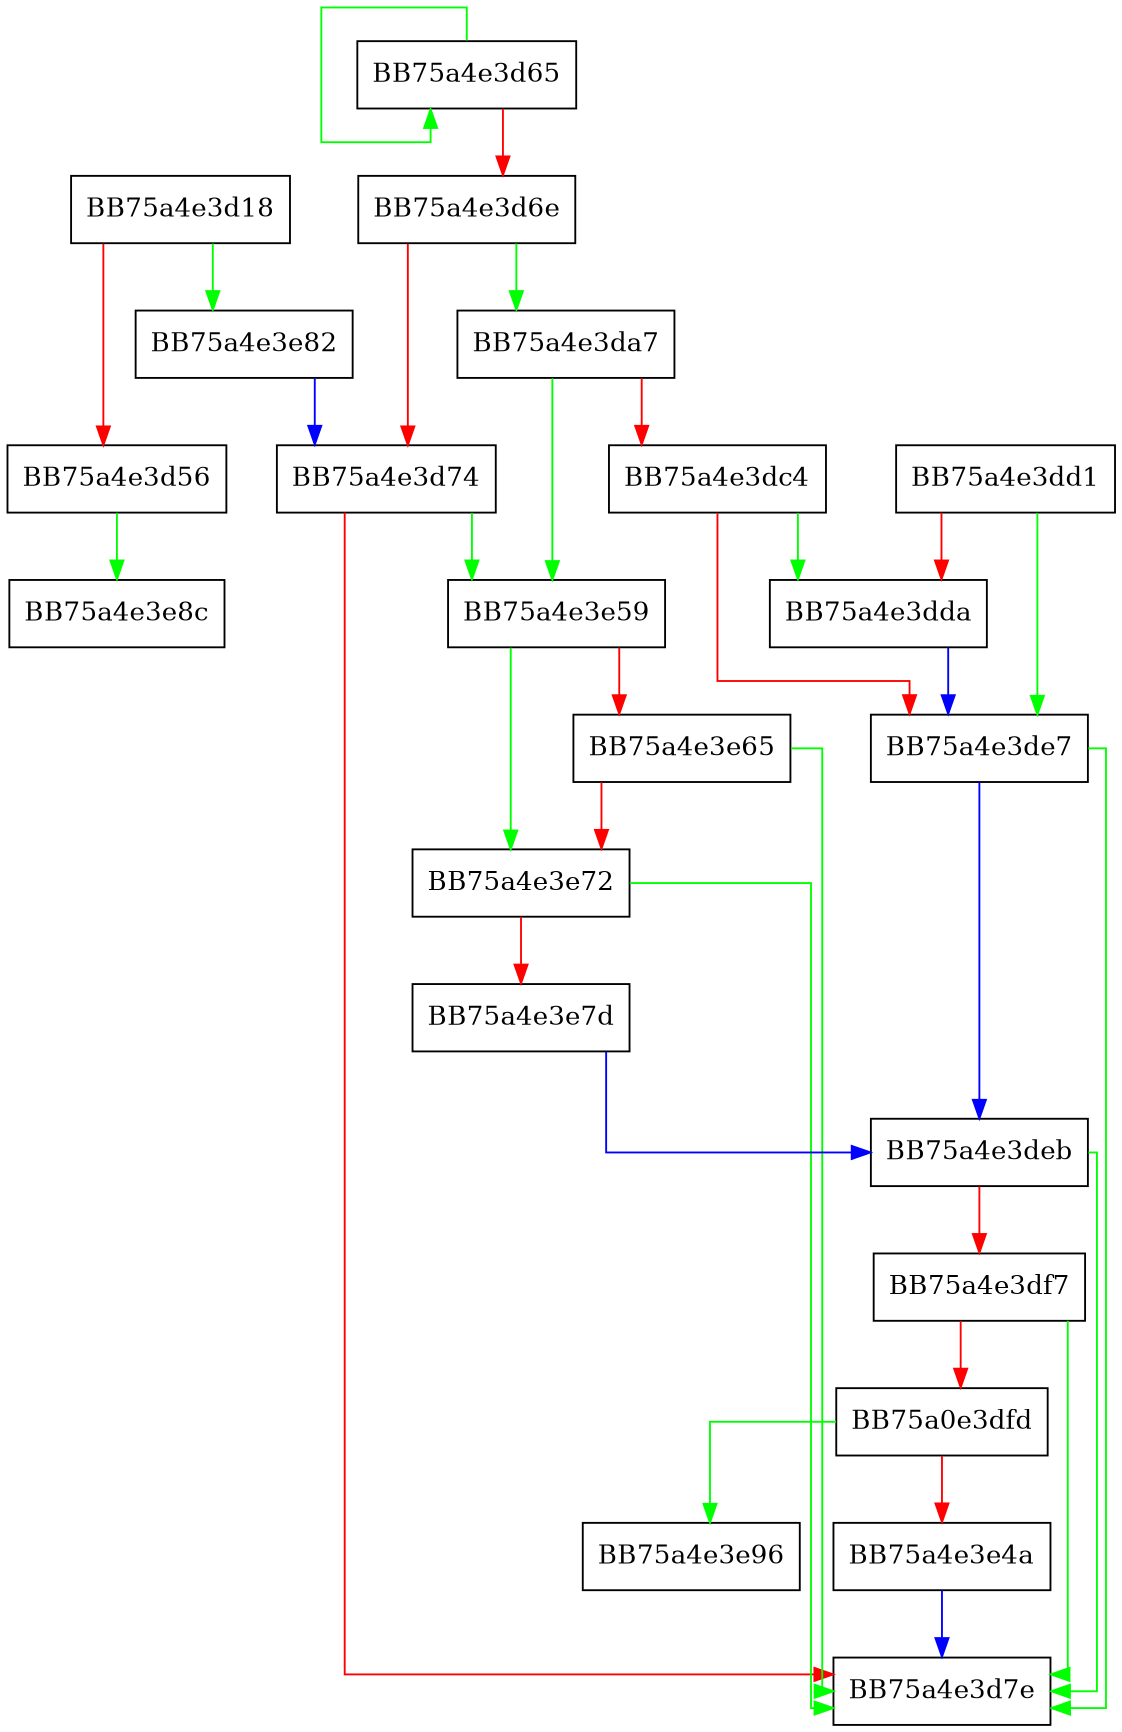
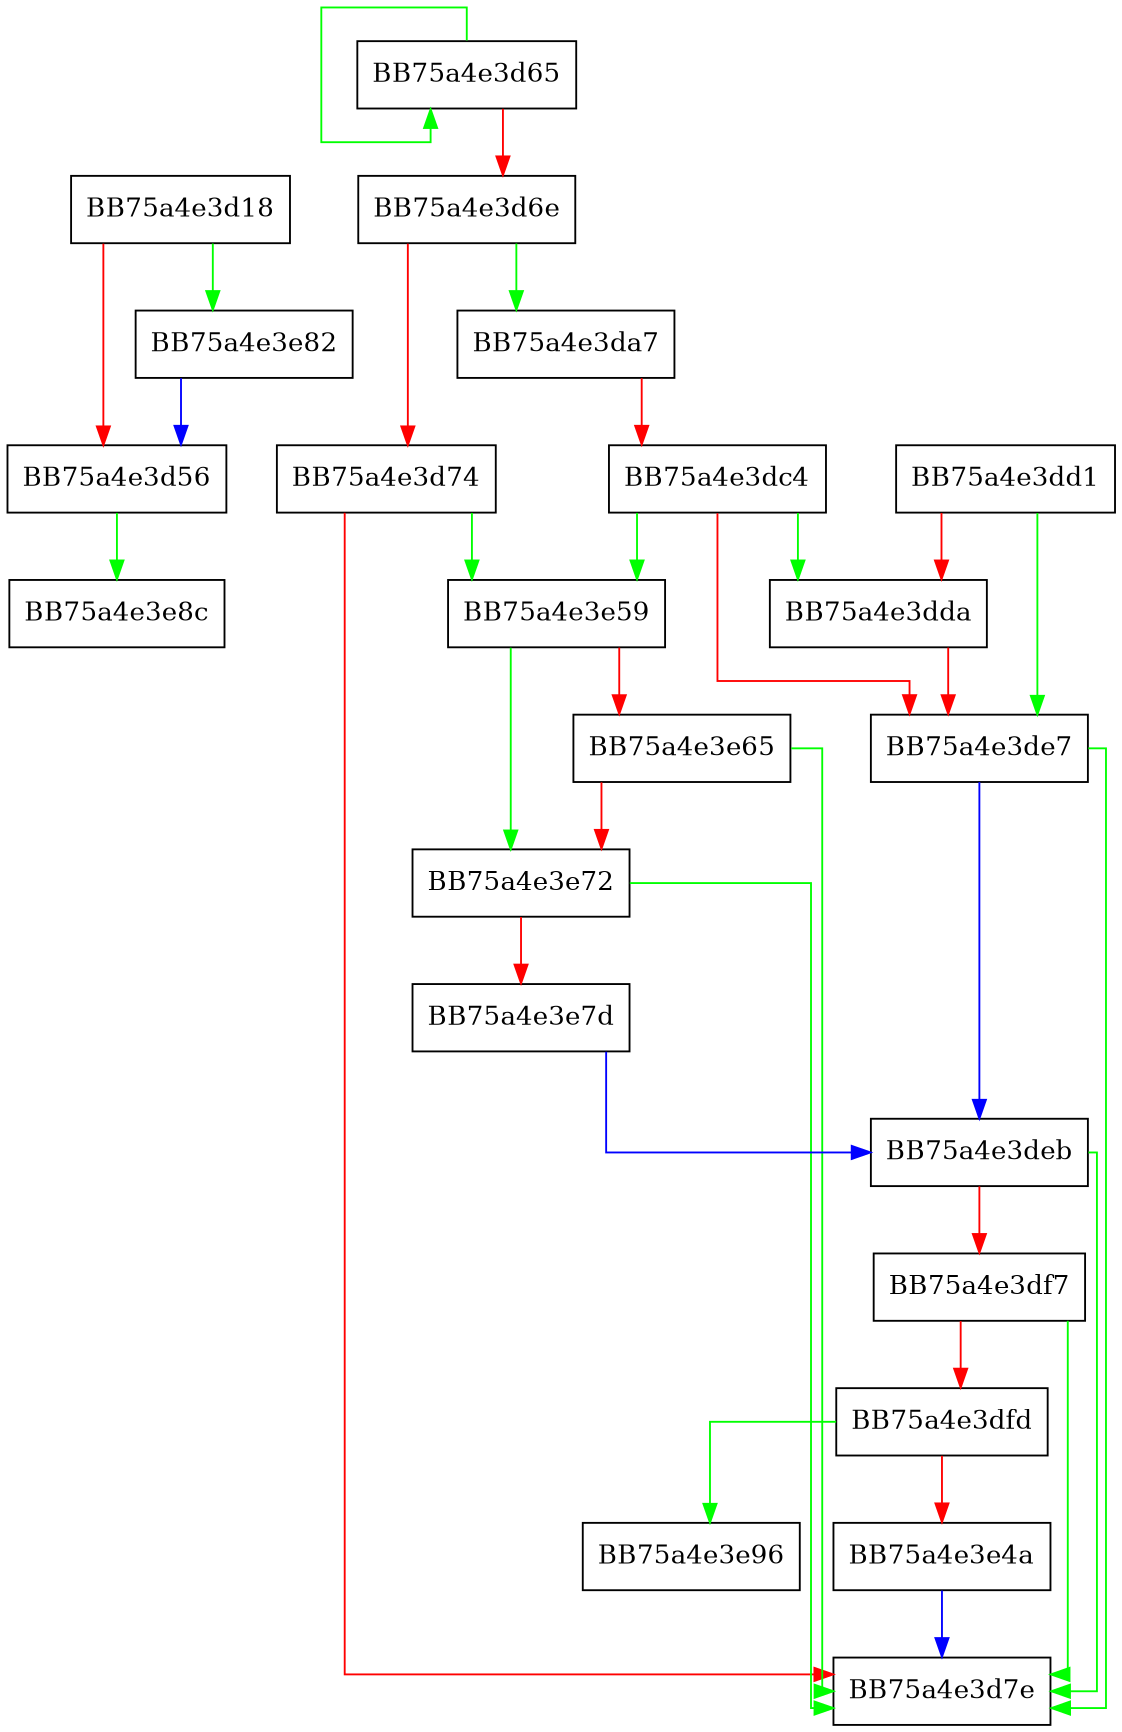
edge "BB75a4e3e82" -> "BB75a4e3d74": now "BB75a4e3e82" -> "BB75a4e3d56"
edge "BB75a4e3da7" -> "BB75a4e3e59": now "BB75a4e3dc4" -> "BB75a4e3e59"
edge "BB75a4e3dda" -> "BB75a4e3de7": color blue -> red
node "BB75a0e3dfd": label "BB75a0e3dfd" -> "BB75a4e3dfd"
